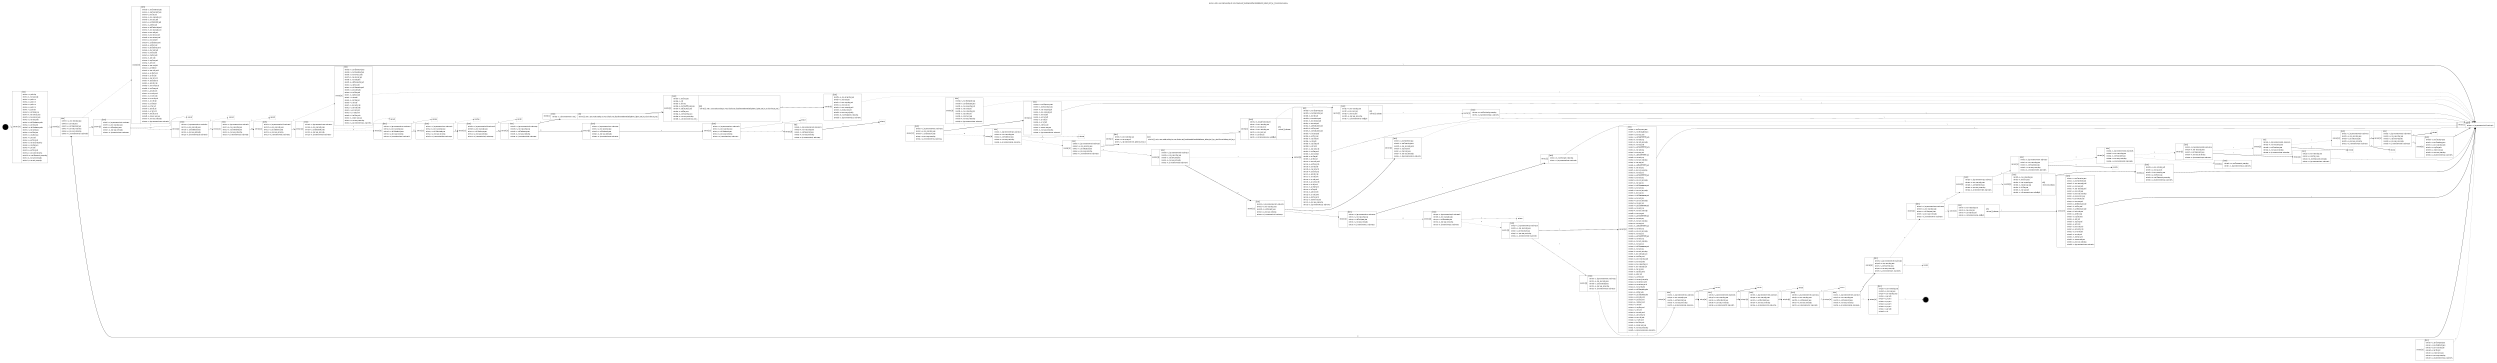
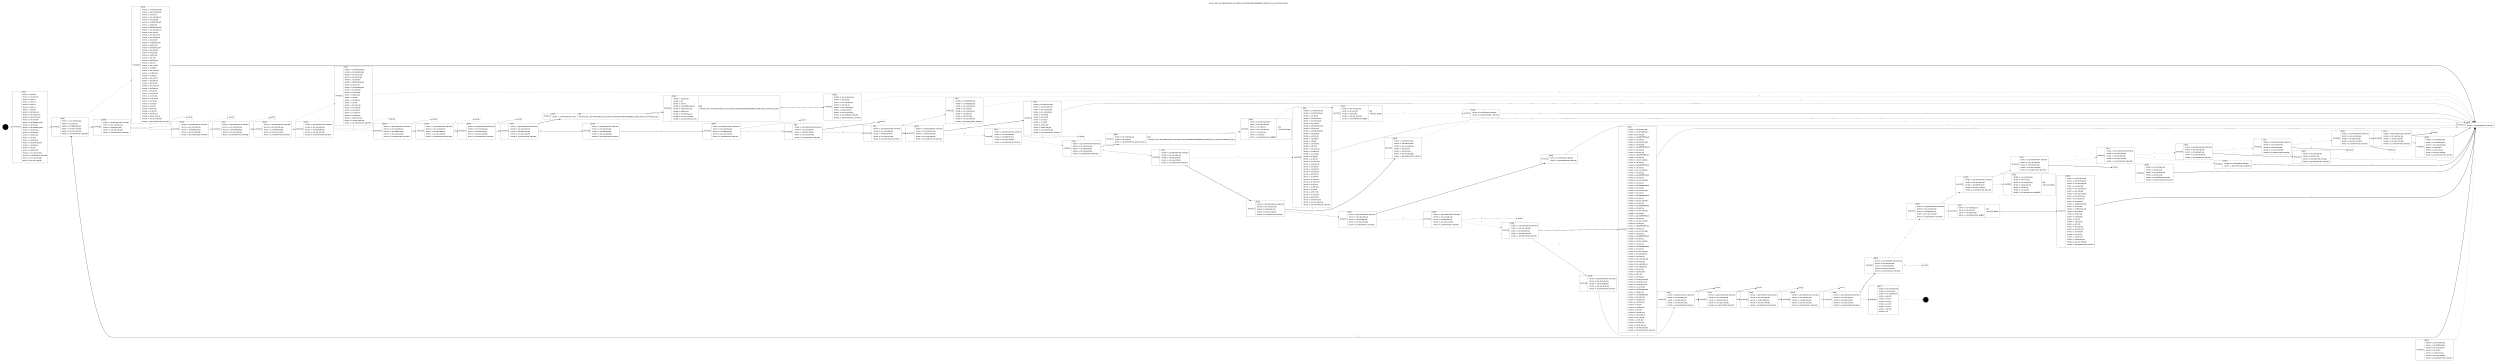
node "0x401644 [28]": added
edge "0x401eeb [15]" -> "0x4023a5 [5]": added, label "1"
edge "0x401d2b [29]" -> "0x401d48 [32]": removed, label "1"
